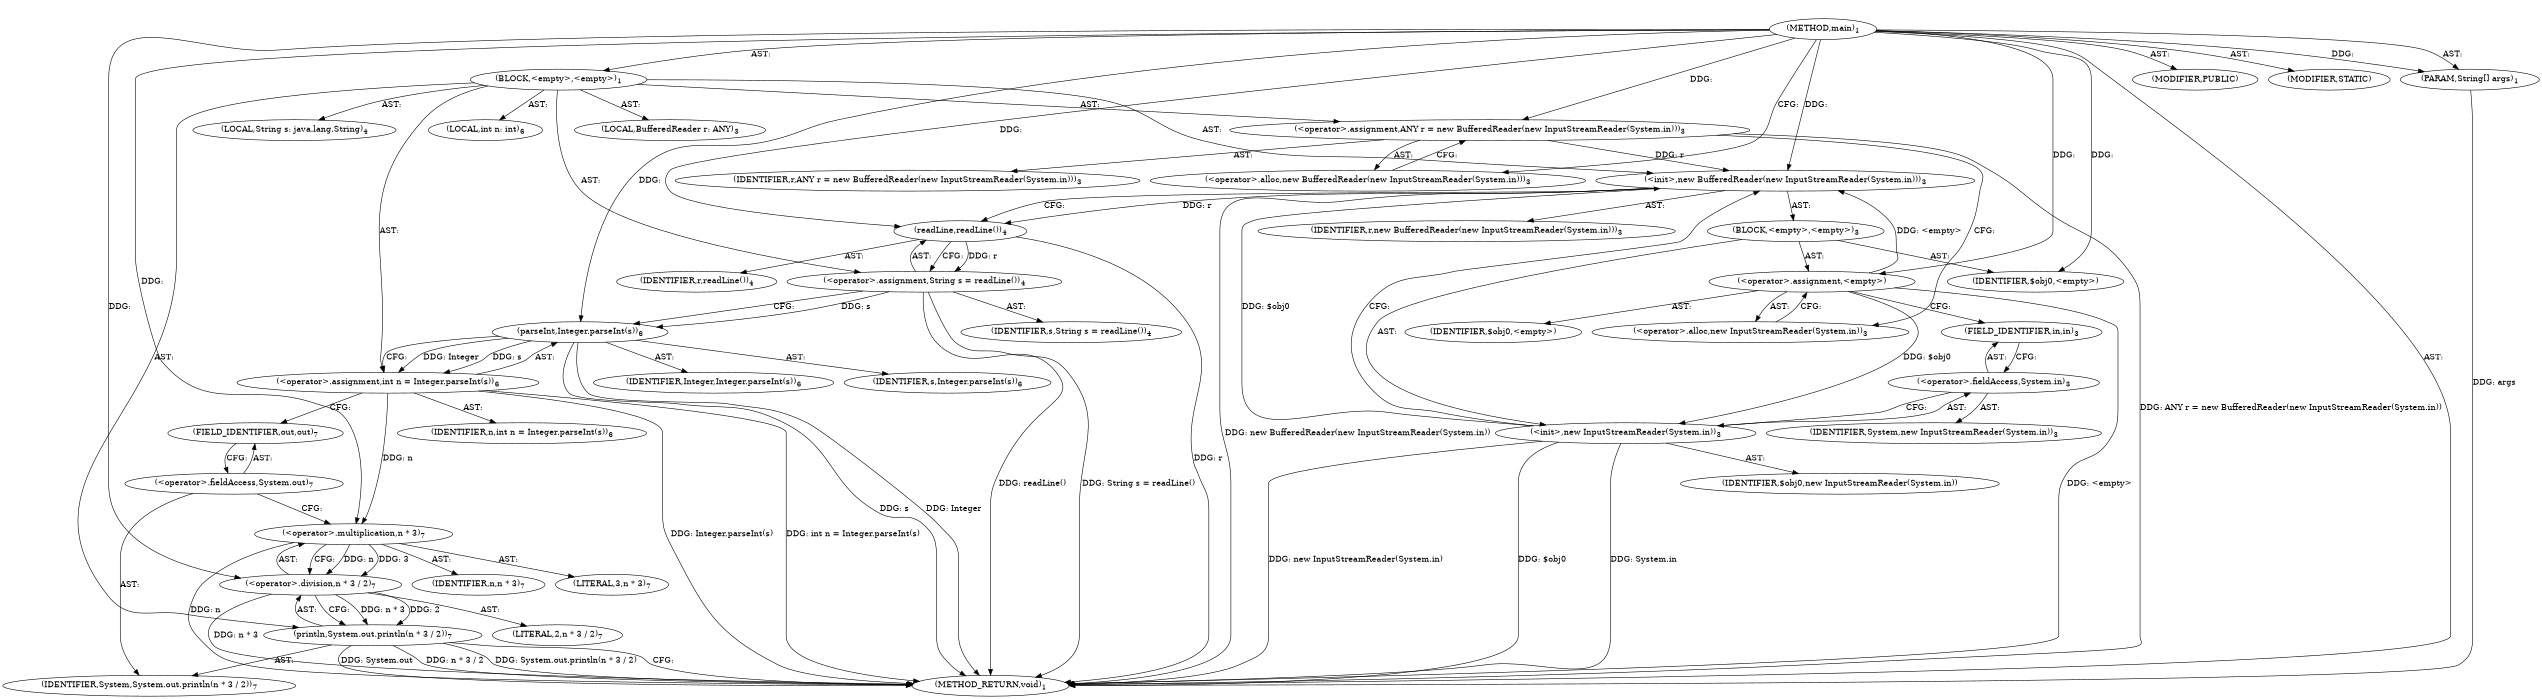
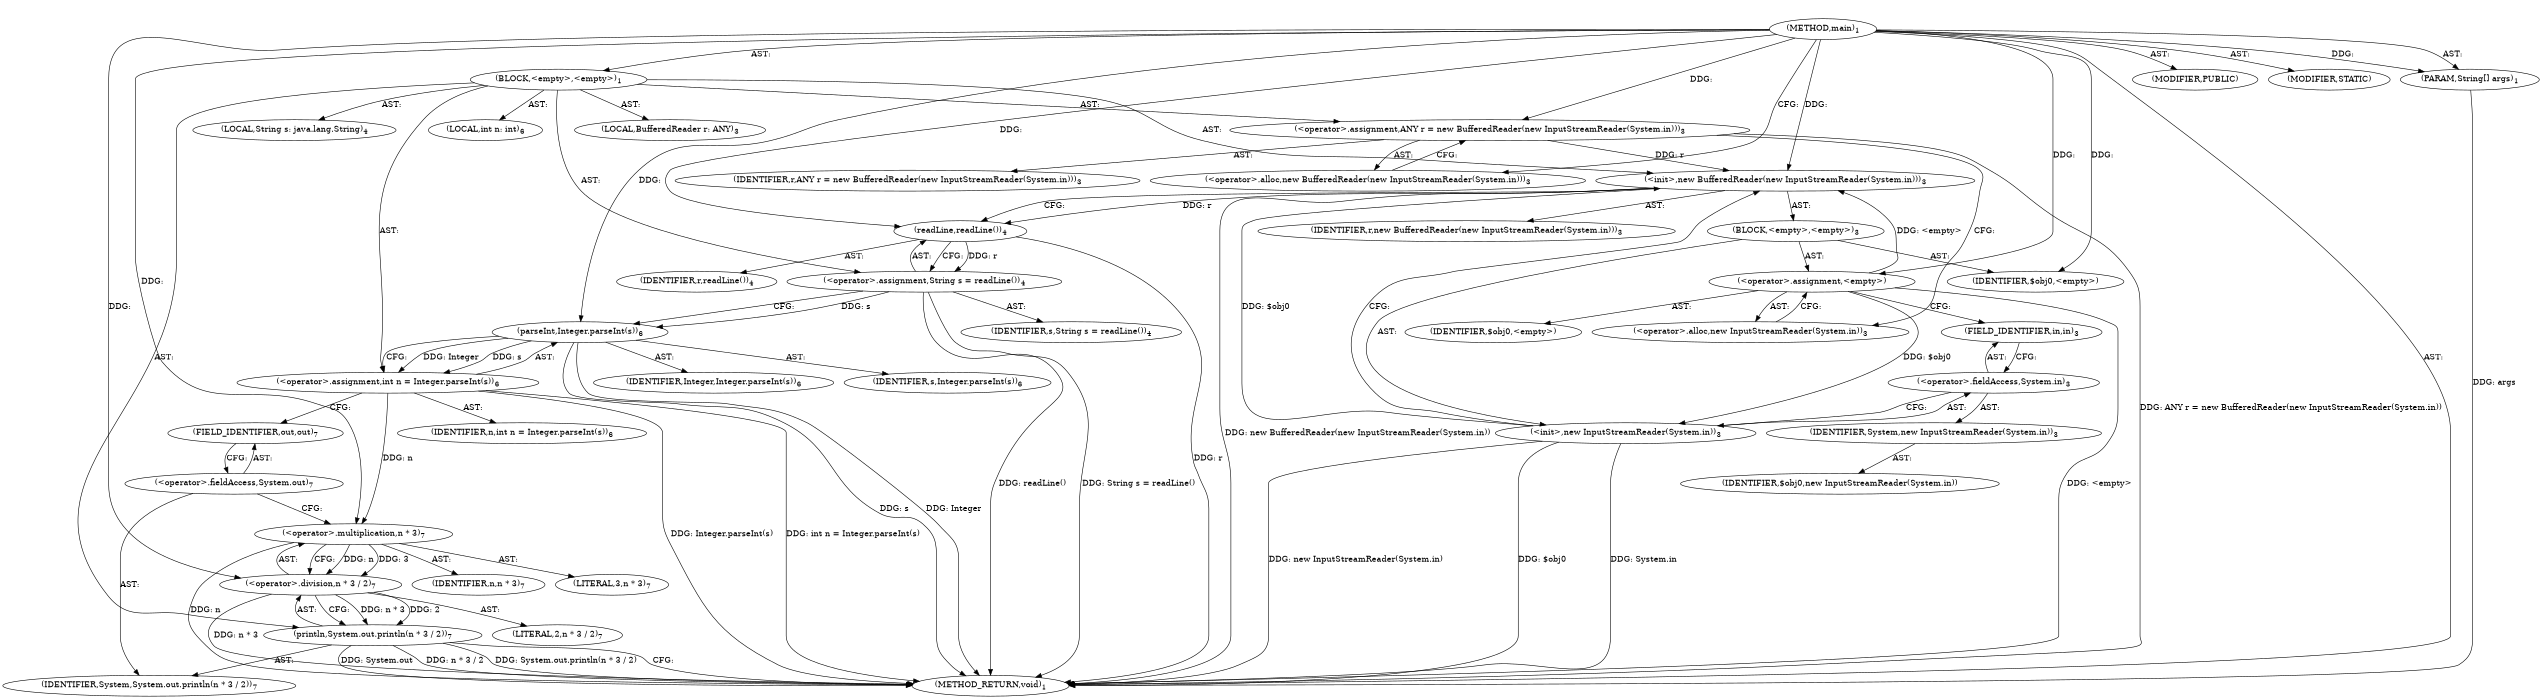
edge "(<init>,new InputStreamReader(System.in))" -> "(IDENTIFIER,$obj0,new InputStreamReader(System.in))": now "(IDENTIFIER,System,new InputStreamReader(System.in))" -> "(IDENTIFIER,$obj0,new InputStreamReader(System.in))"
